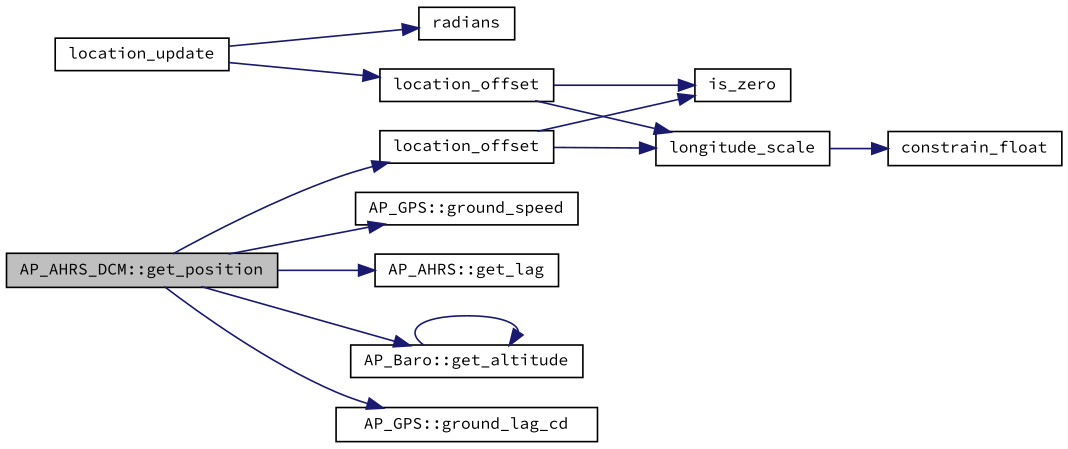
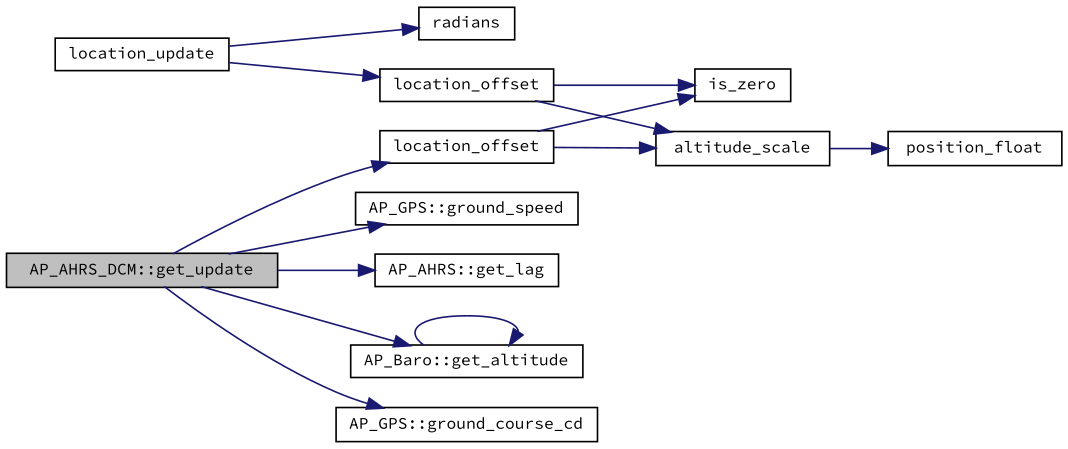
node "longitude_scale": label "longitude_scale" -> "altitude_scale"
node "constrain_float": label "constrain_float" -> "position_float"
node "AP_AHRS_DCM::get_position": label "AP_AHRS_DCM::get_position" -> "AP_AHRS_DCM::get_update"
node "AP_GPS::ground_lag_cd": label "AP_GPS::ground_lag_cd" -> "AP_GPS::ground_course_cd"
